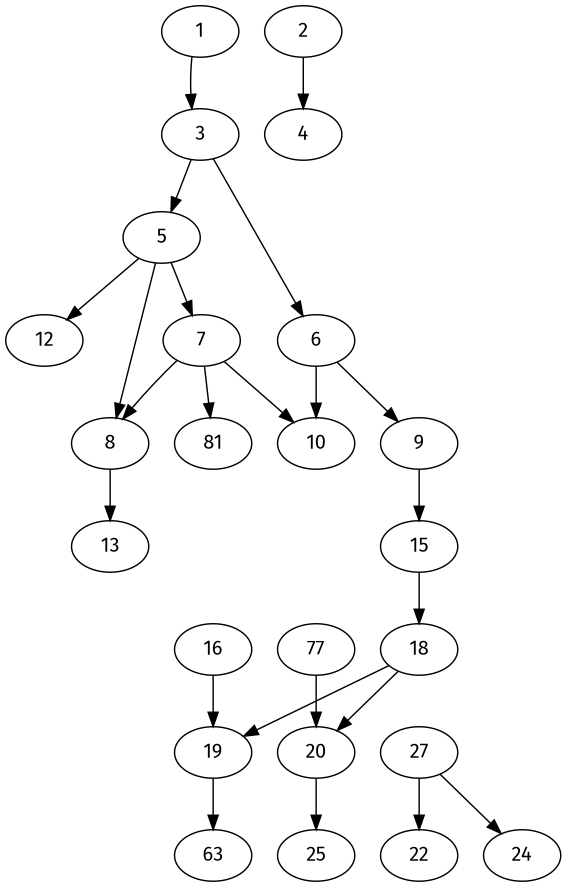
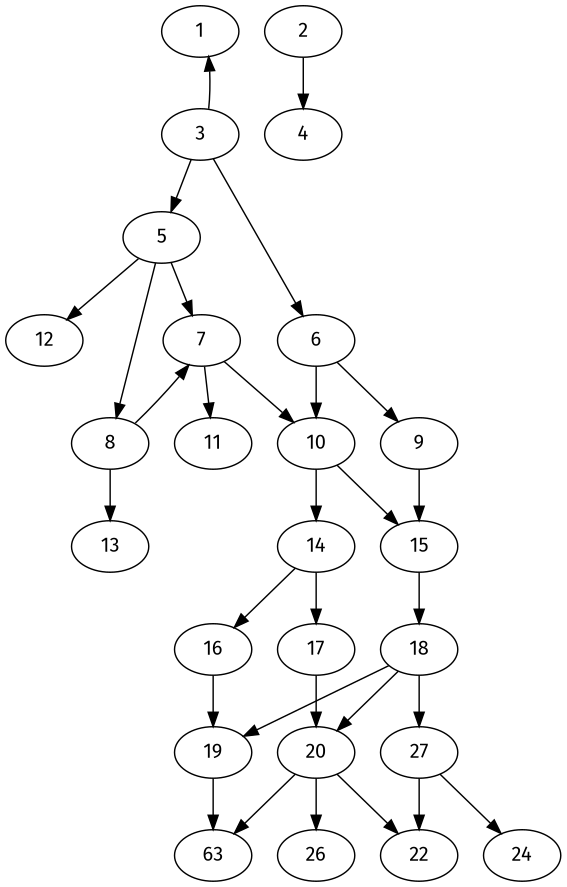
edge "1" -> "3": reversed
edge "7" -> "8": reversed
node "81": label "81" -> "11"
edge "10" -> "15": added
node "14": added
node "77": label "77" -> "17"
edge "18" -> "27": added
edge "20" -> "63": added
edge "20" -> "22": added
node "25": label "25" -> "26"
